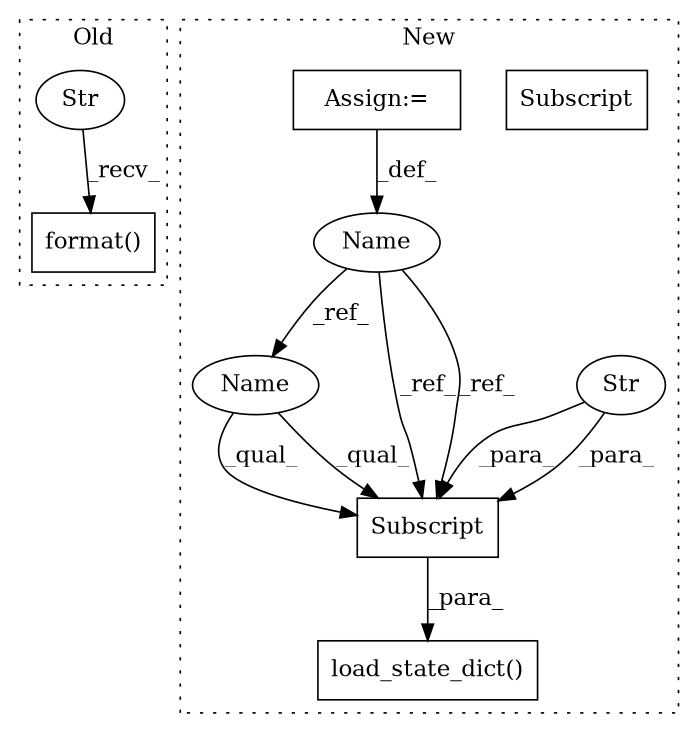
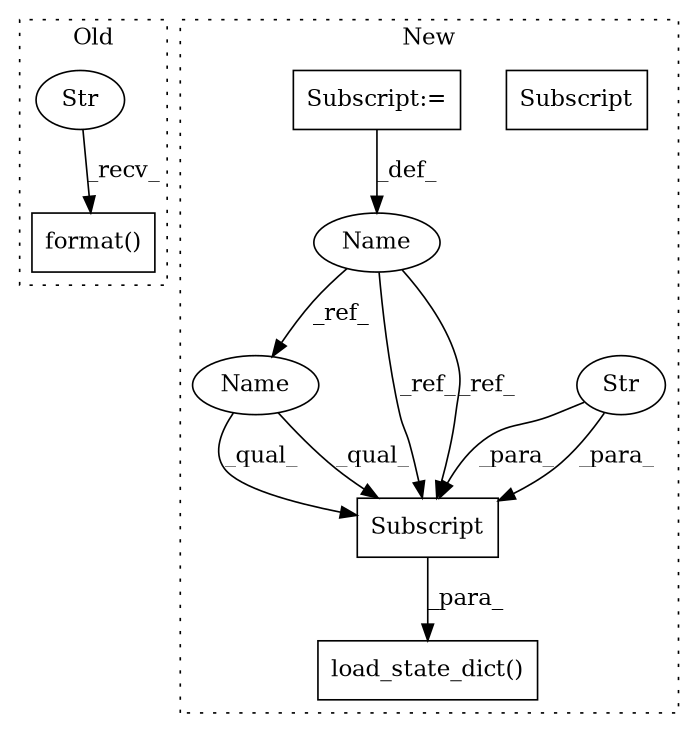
node "Assign:=": label "Assign:=" -> "Subscript:="
